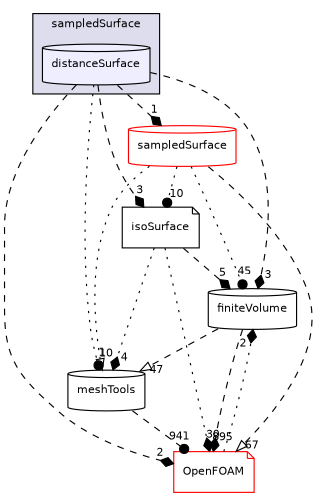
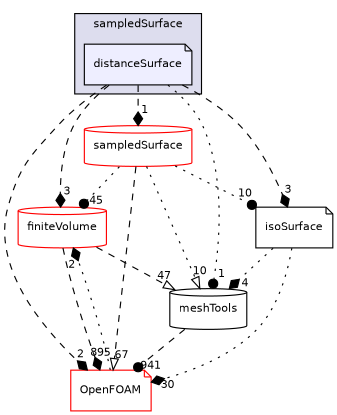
node "distanceSurface": shape cylinder -> note
edge "isoSurface" -> "finiteVolume": removed
node "finiteVolume": color black -> red
